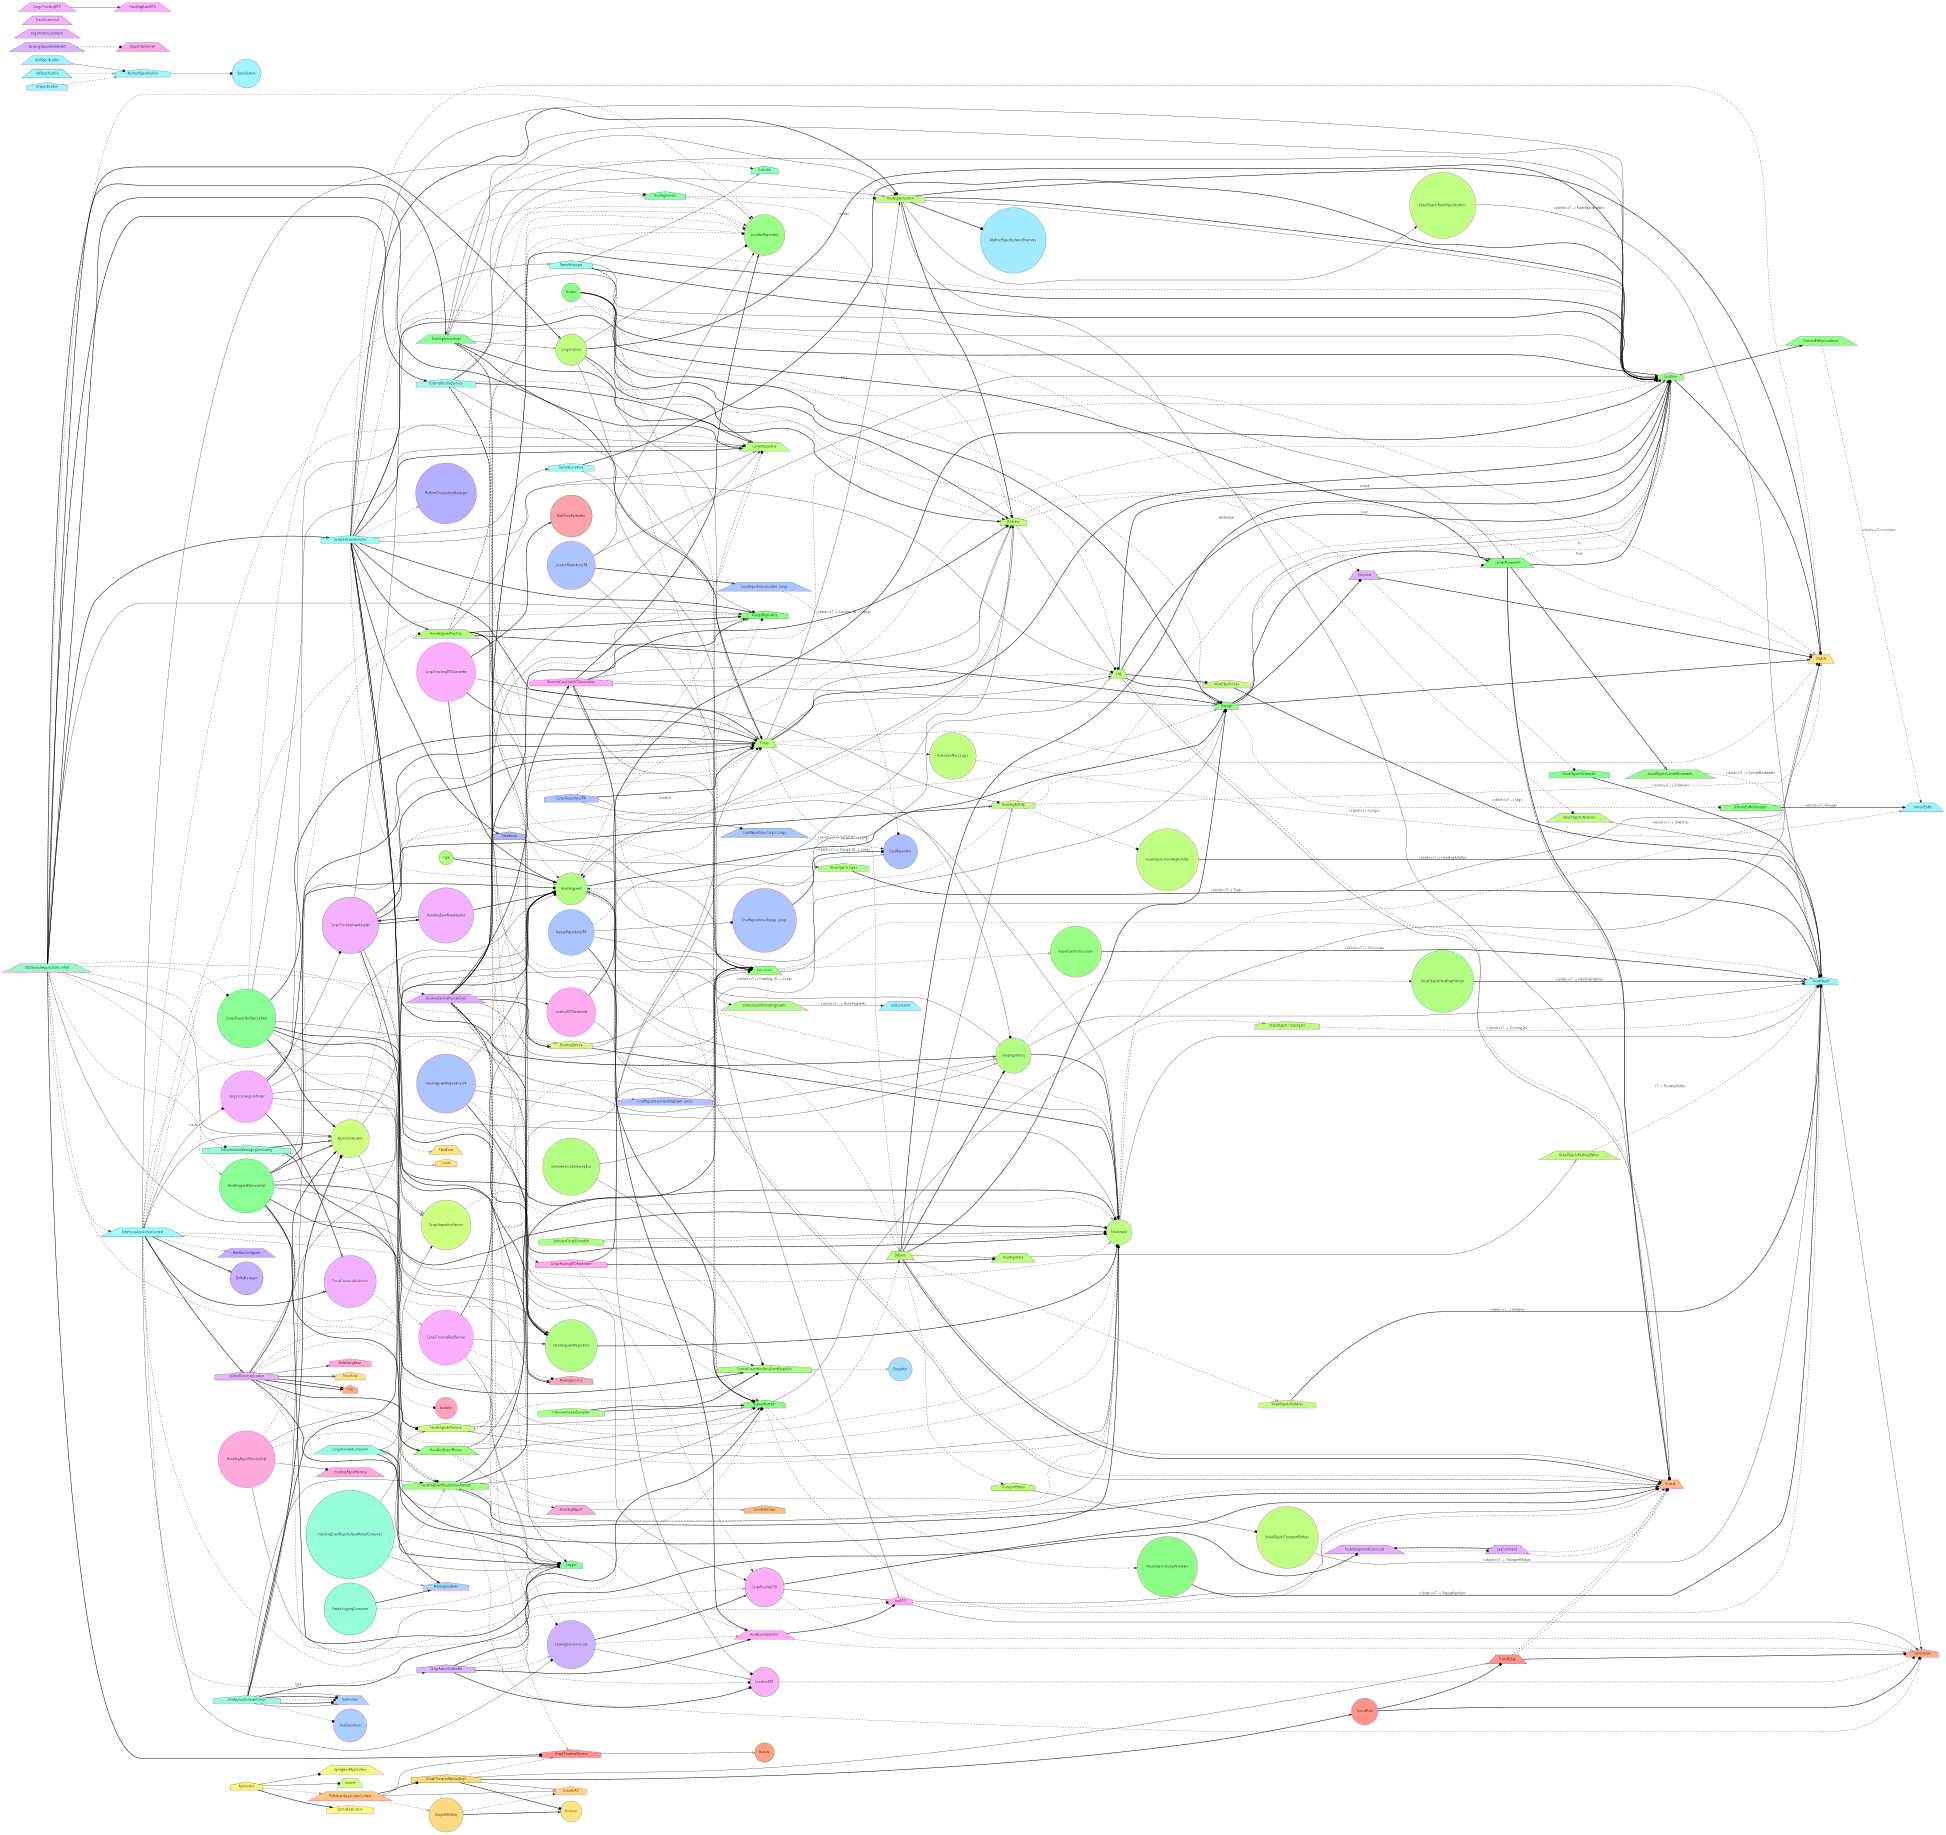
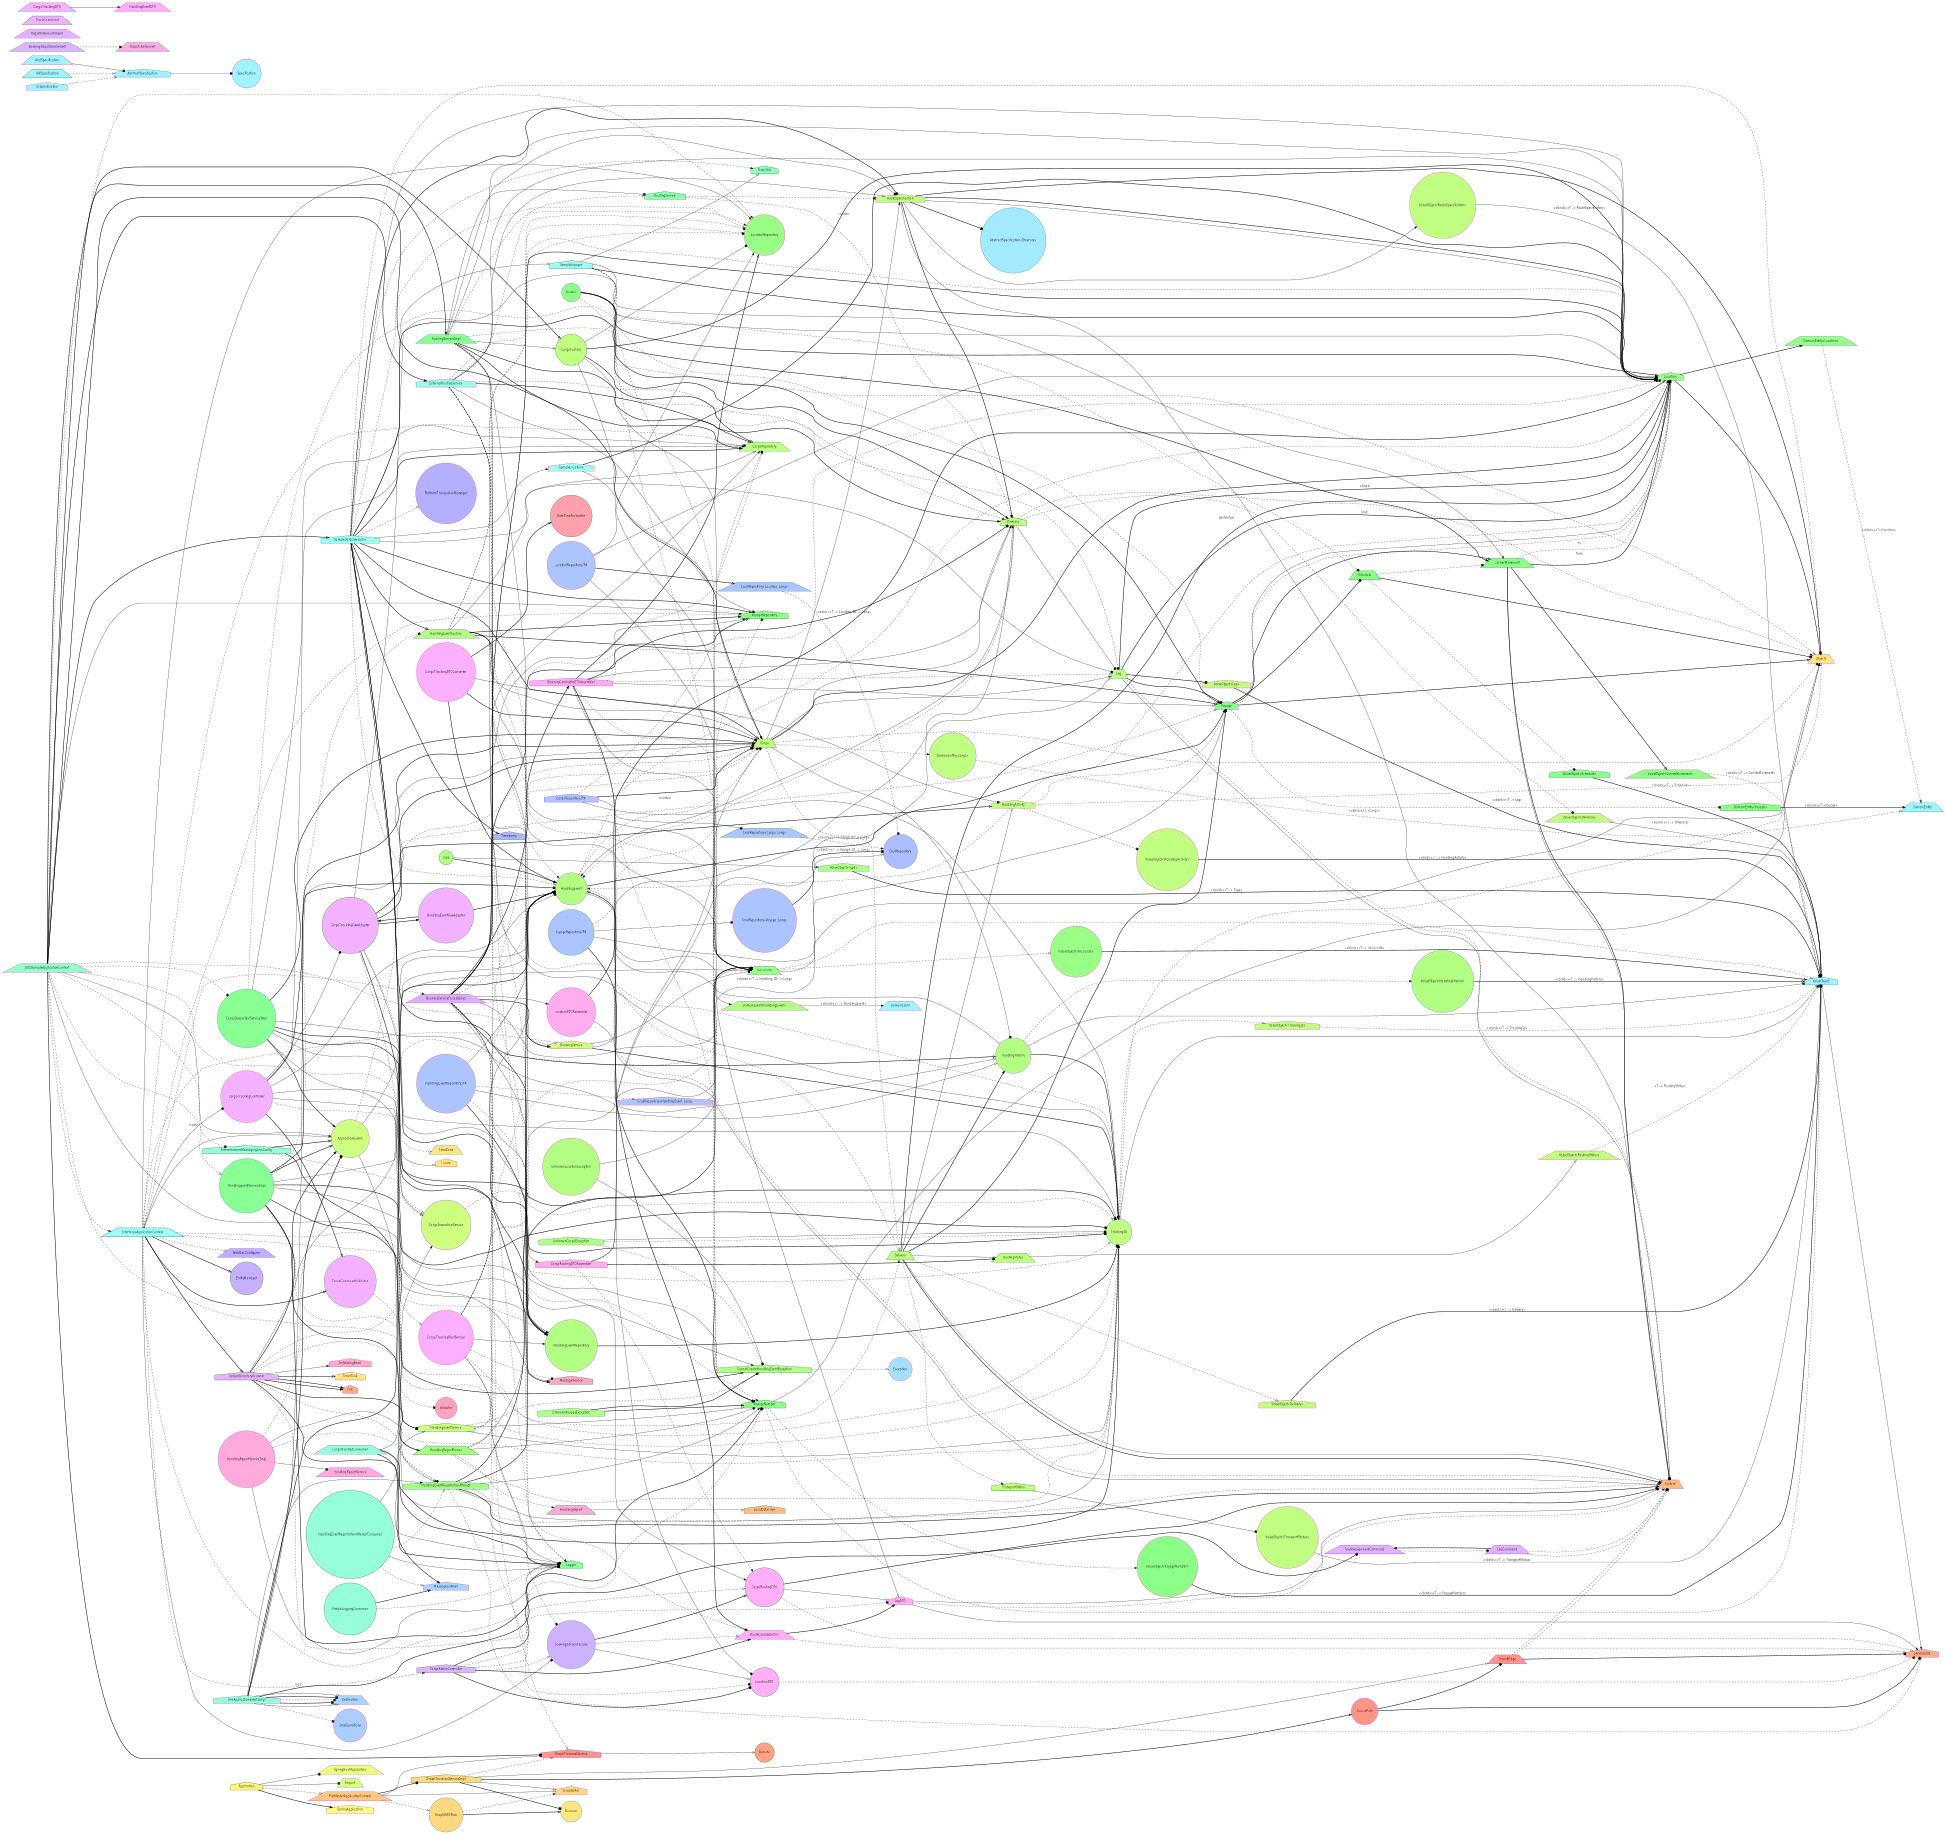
node "Schedule": fillcolor #e1b2ff -> #8cff88
edge "Timestamp" -> "UnLocode": now "BookingServiceImpl" -> "UnLocode"
edge "BookingServiceFacadeImpl" -> "LocationDTO": now "CargoTrackingRestService" -> "LocationDTO"
